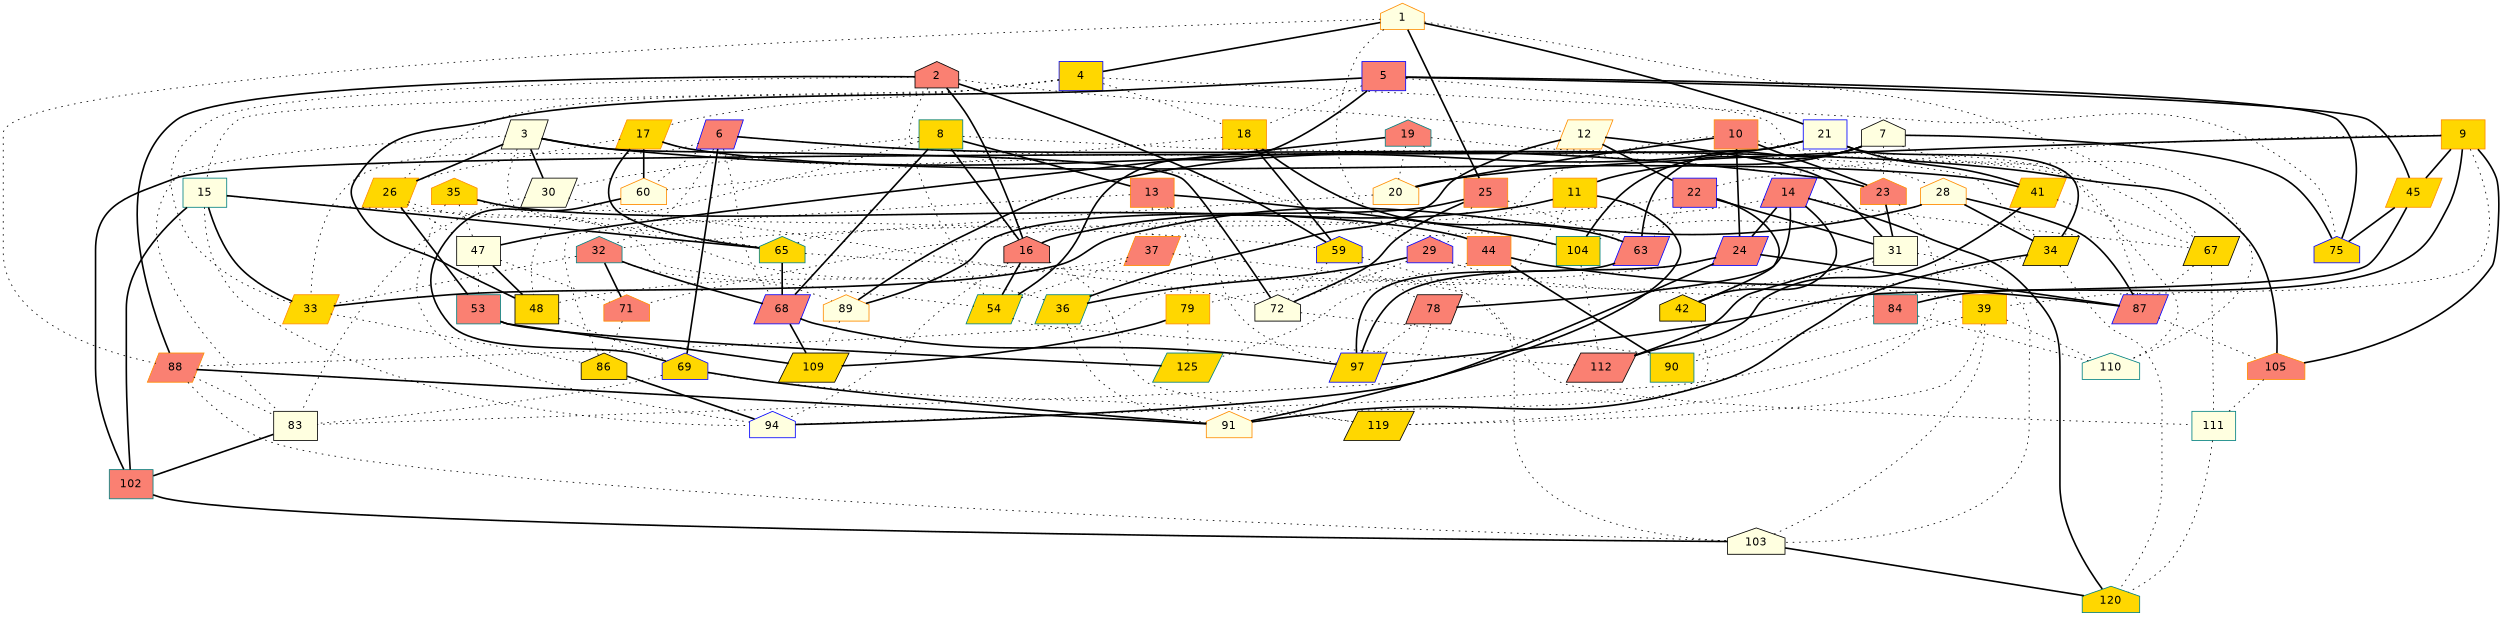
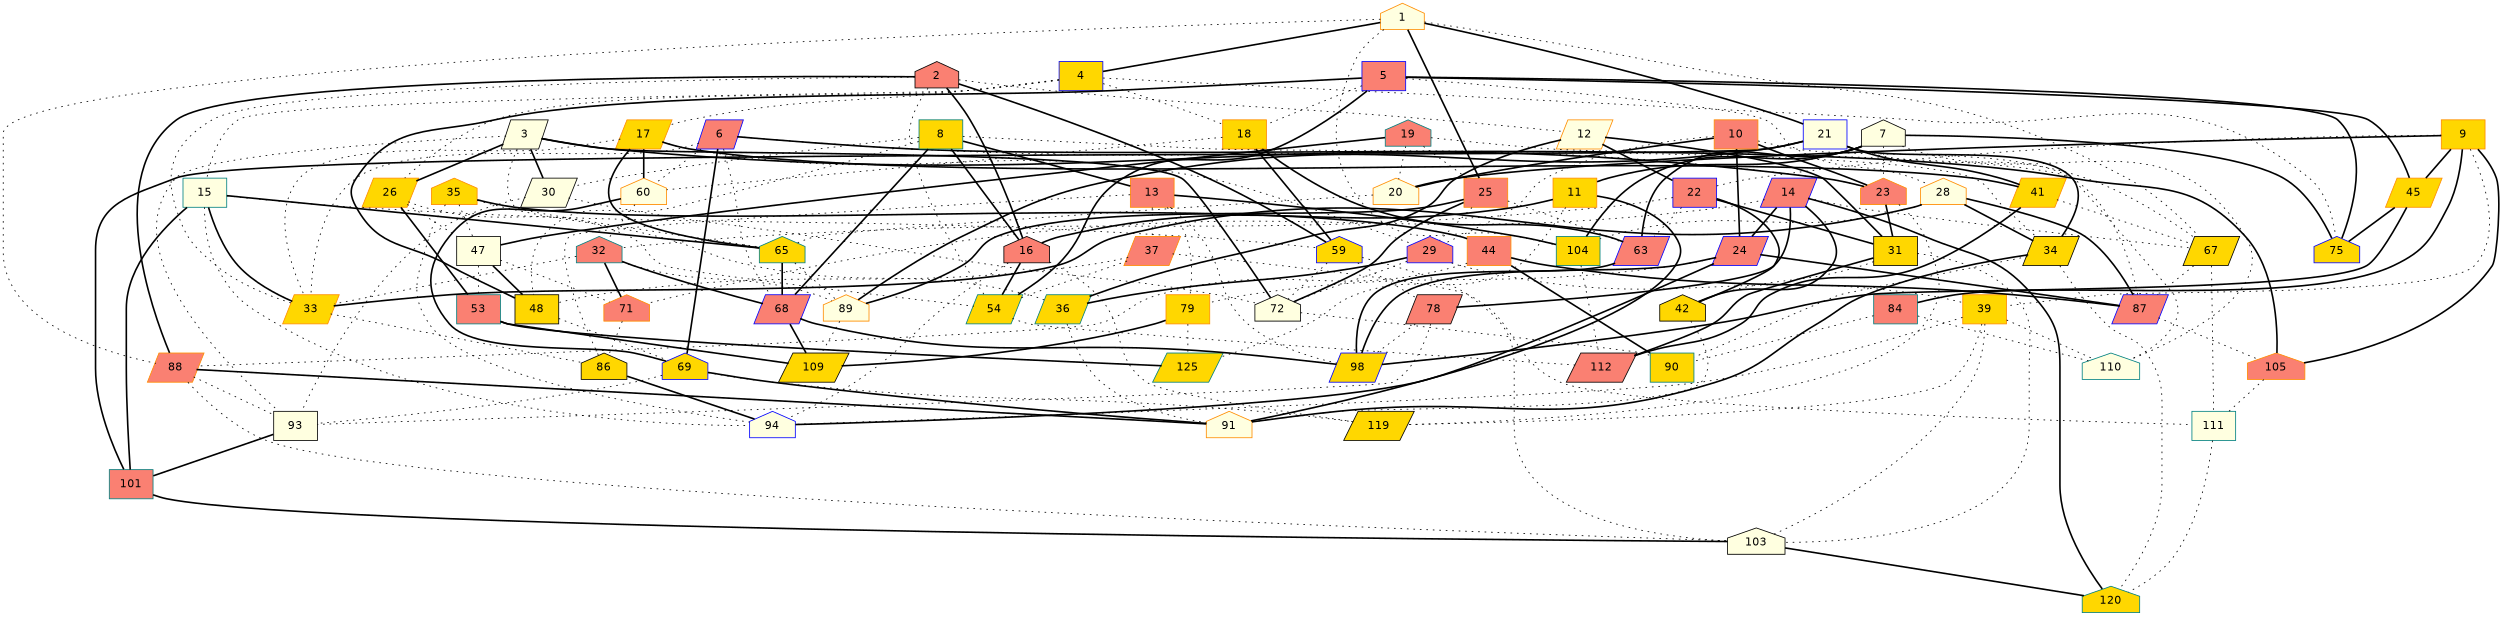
edge "17" -- "26": now "17" -- "33"
edge "6" -- "32": now "60" -- "32"
node "31": fillcolor lightyellow -> gold
edge "65" -- "84": now "65" -- "89"
node "97": label "97" -> "98"
node "83": label "83" -> "93"
node "102": label "102" -> "101"
